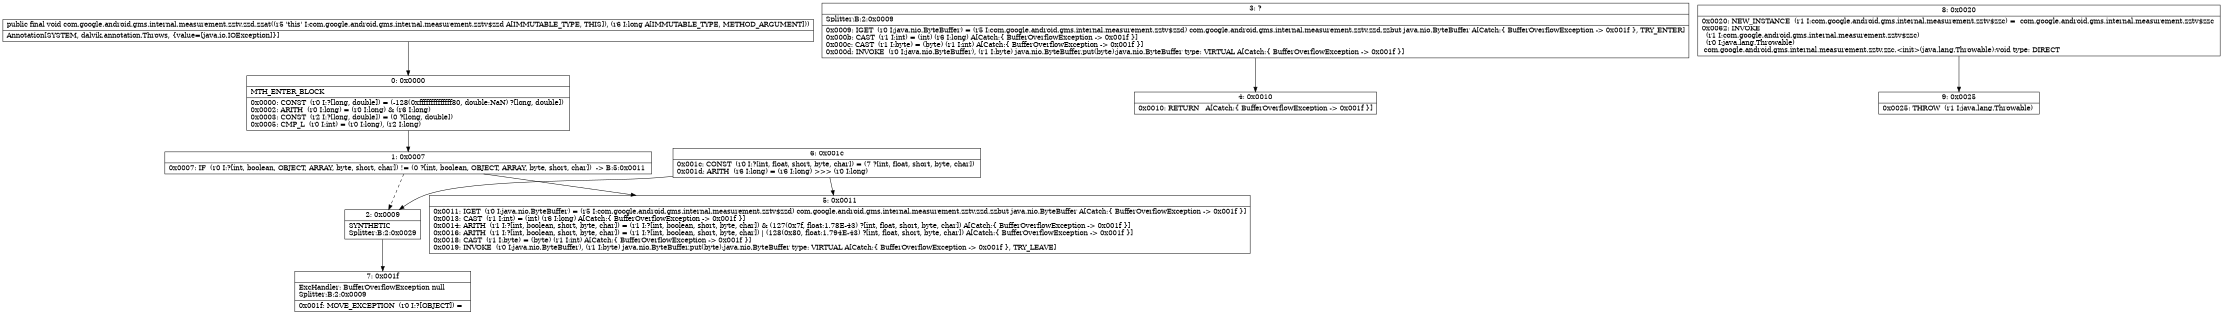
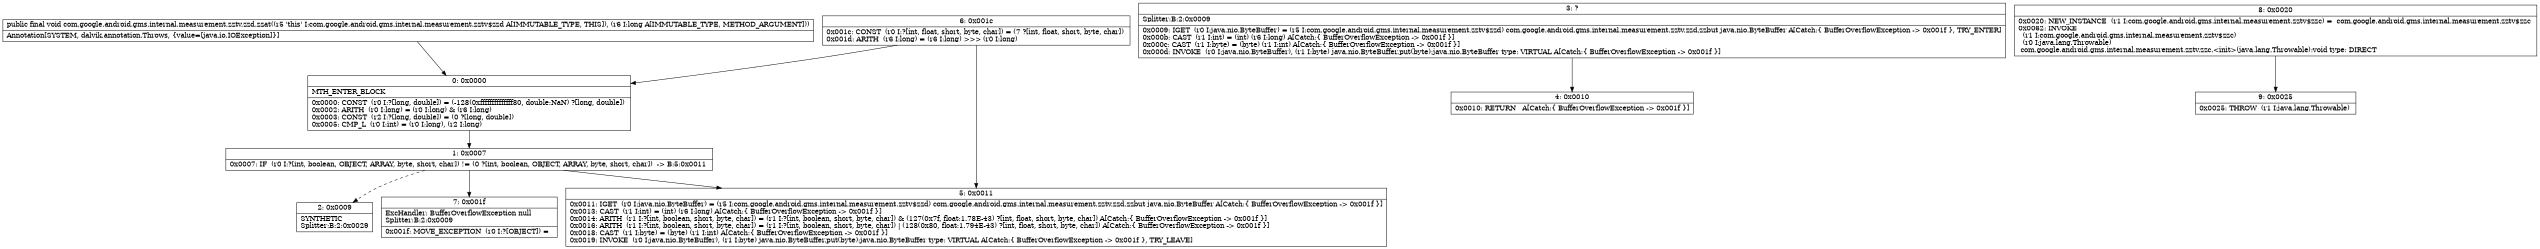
edge "6: 0x001c" -> "2: 0x0009": now "6: 0x001c" -> "0: 0x0000"
edge "2: 0x0009" -> "7: 0x001f": now "1: 0x0007" -> "7: 0x001f"
